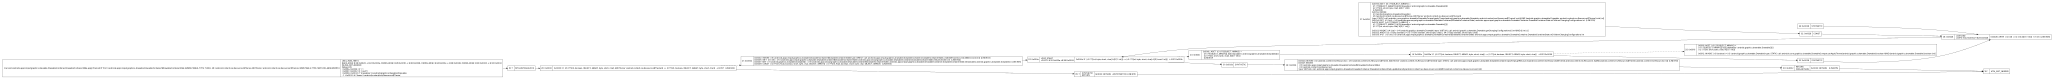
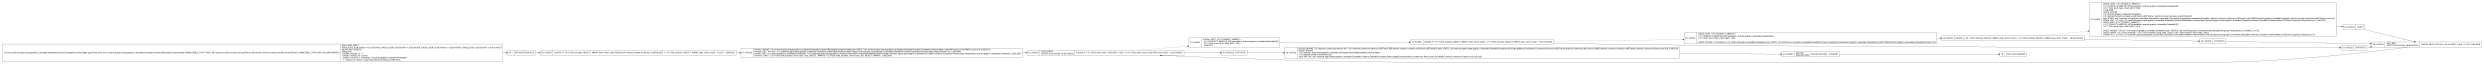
node "26: 0x0016": added
node "35: ?": removed
